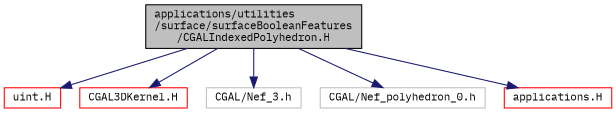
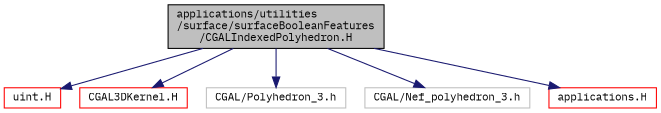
node "CGAL/Nef_3.h": label "CGAL/Nef_3.h" -> "CGAL/Polyhedron_3.h"
node "CGAL/Nef_polyhedron_0.h": label "CGAL/Nef_polyhedron_0.h" -> "CGAL/Nef_polyhedron_3.h"
